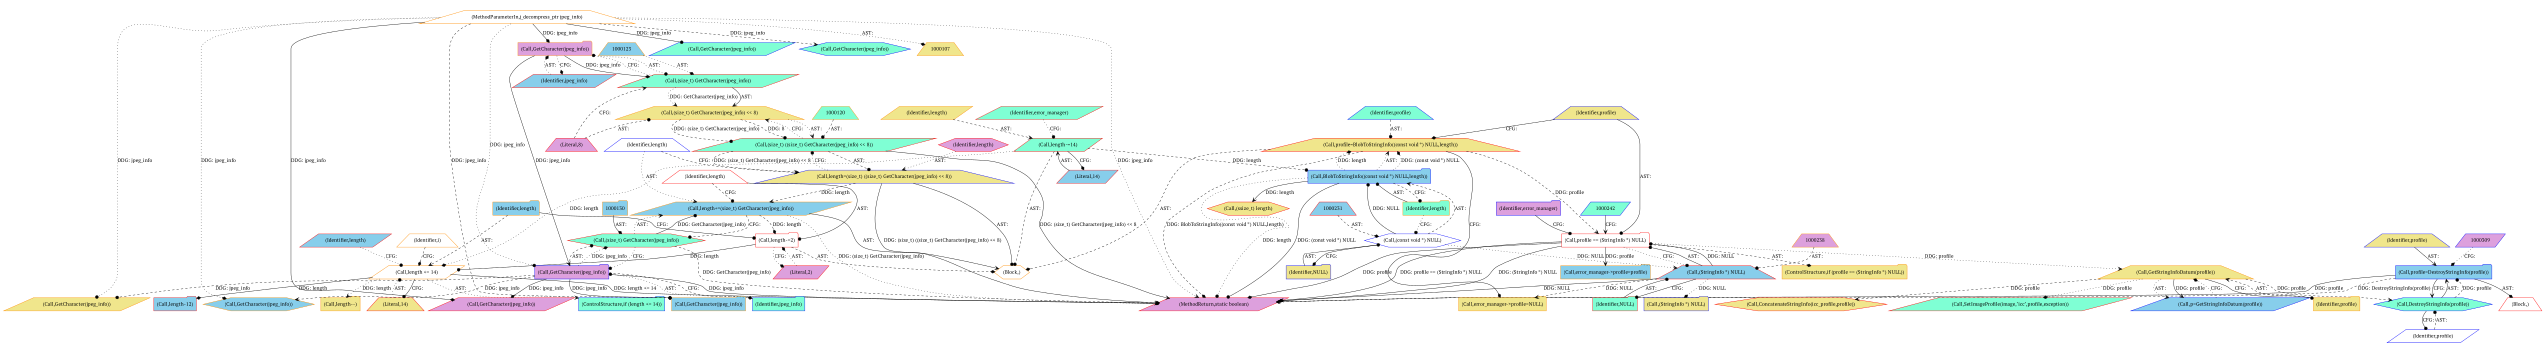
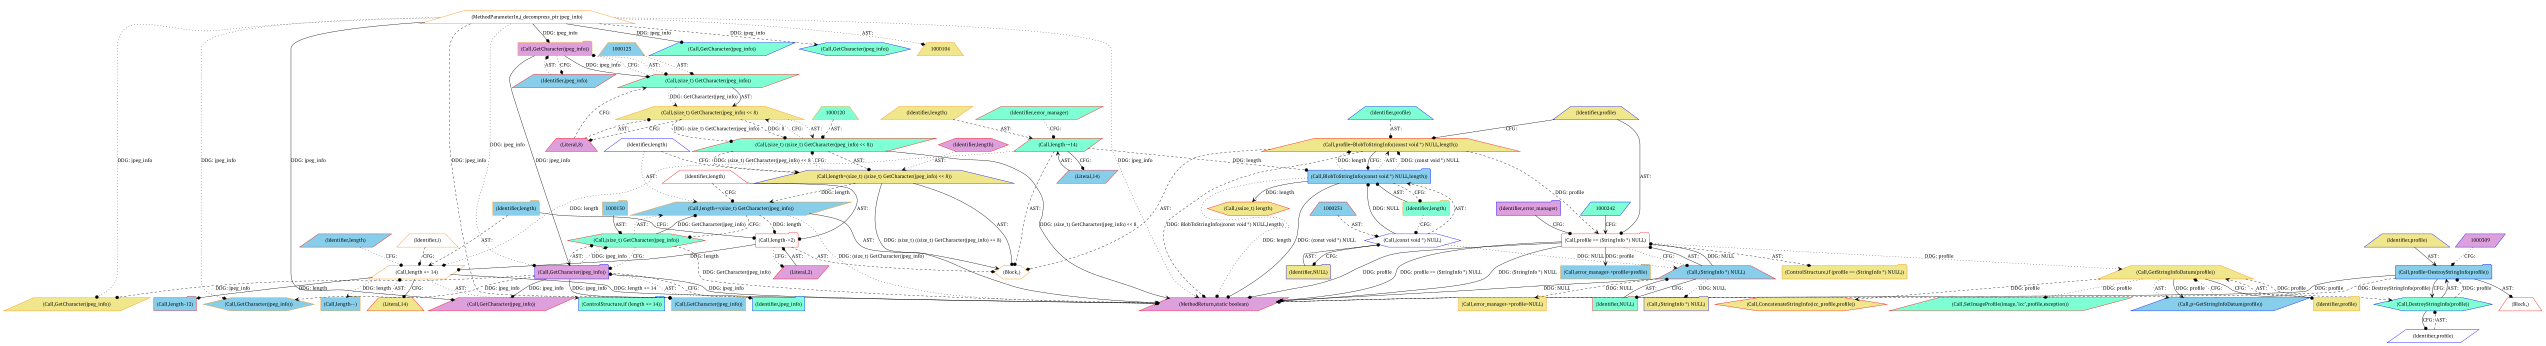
node "1000107": label "1000107" -> "1000104"
edge "(Call,(size_t) GetCharacter(jpeg_info) << 8)" -> "(Literal,8)": added, label "CFG:"
node "1000238": removed
edge "(Call,profile=BlobToStringInfo((const void *) NULL,length))" -> "(Call,error_manager->profile=NULL)": now "(Call,profile=BlobToStringInfo((const void *) NULL,length))" -> "(Call,BlobToStringInfo((const void *) NULL,length))"
edge "(Literal,2)" -> "(Call,length-=2)": style dotted -> solid
node "(Call,length--)": fillcolor khaki -> skyblue
